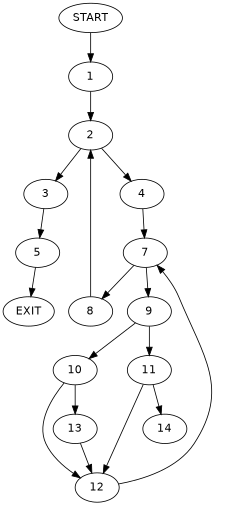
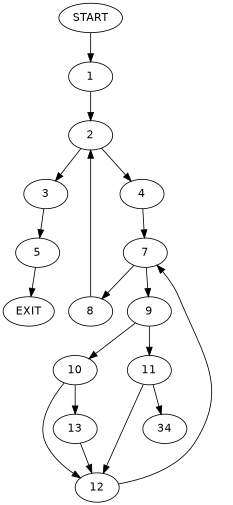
node "14": label "14" -> "34"
